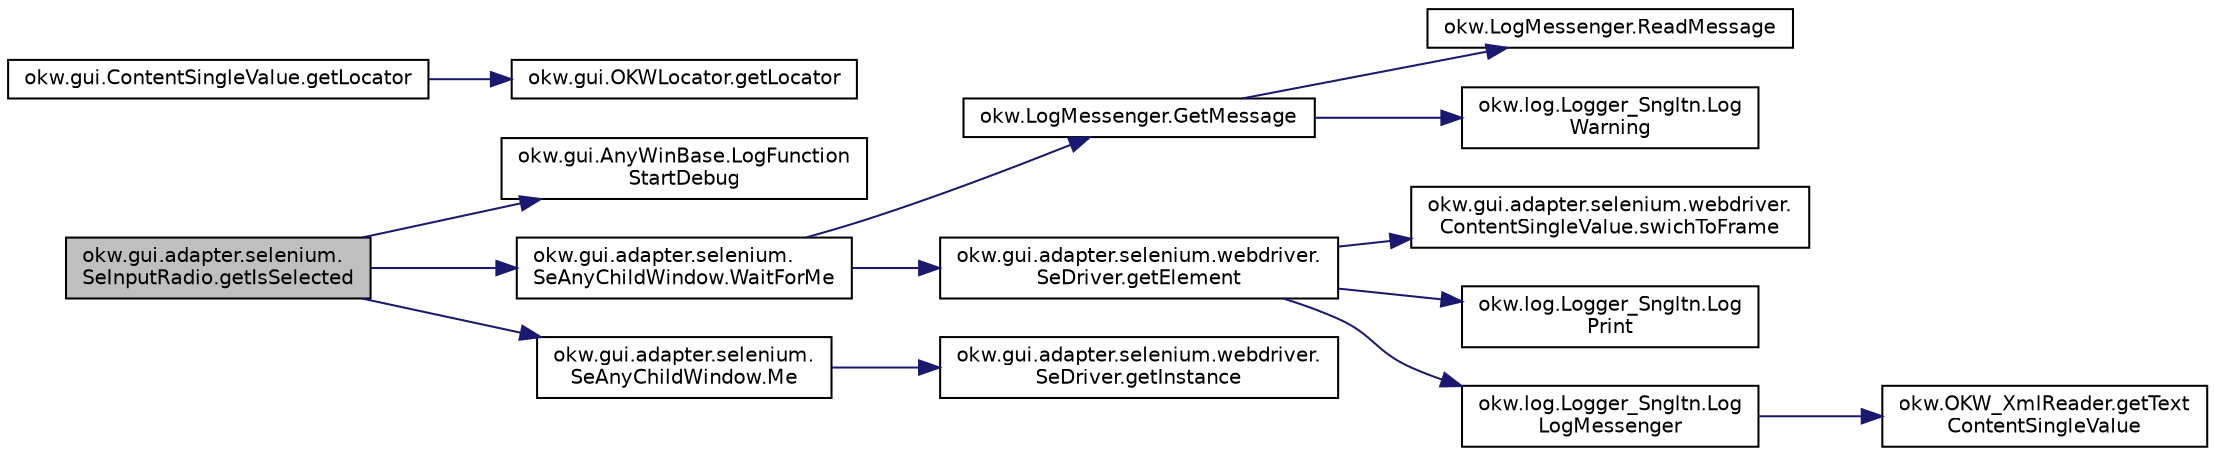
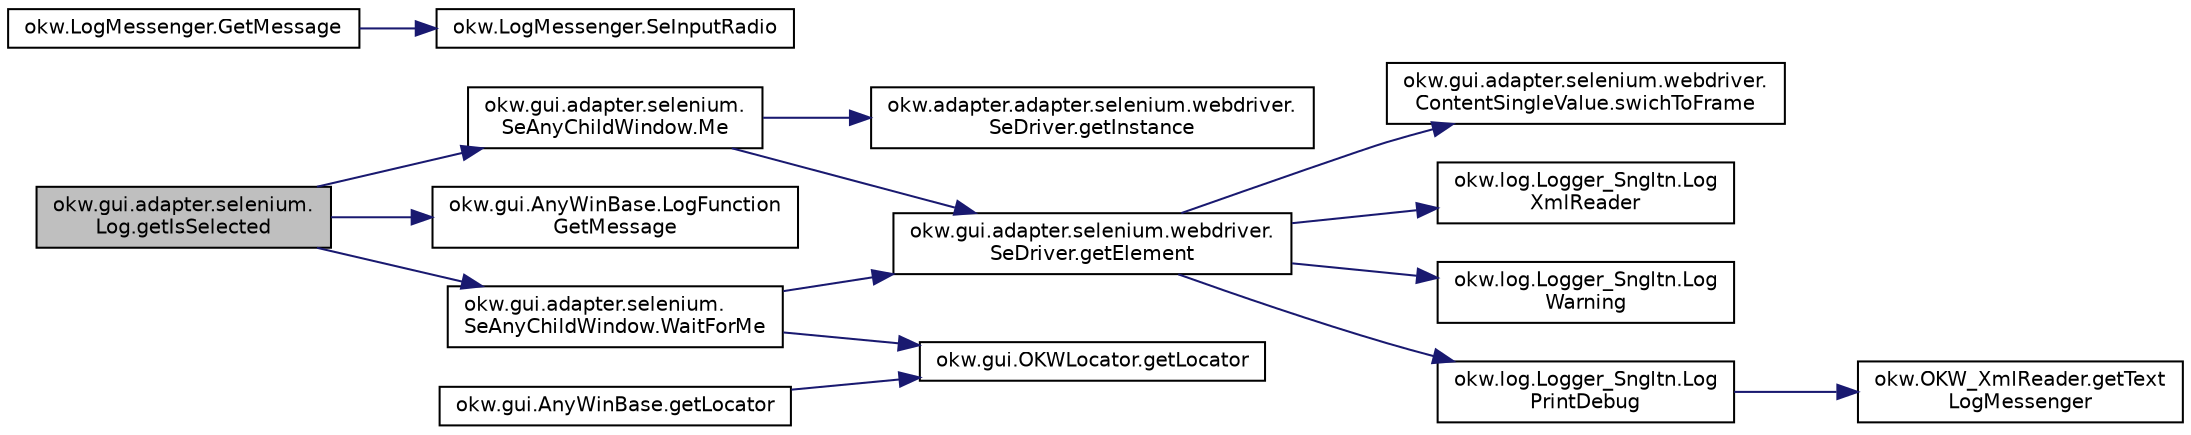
node "okw.LogMessenger.ReadMessage": label "okw.LogMessenger.ReadMessage" -> "okw.LogMessenger.SeInputRadio"
node "okw.gui.ContentSingleValue.getLocator": label "okw.gui.ContentSingleValue.getLocator" -> "okw.gui.AnyWinBase.getLocator"
edge "okw.LogMessenger.GetMessage" -> "okw.log.Logger_Sngltn.Log Warning": now "okw.gui.adapter.selenium.webdriver. SeDriver.getElement" -> "okw.log.Logger_Sngltn.Log Warning"
node "okw.gui.AnyWinBase.LogFunction StartDebug": label "okw.gui.AnyWinBase.LogFunction StartDebug" -> "okw.gui.AnyWinBase.LogFunction GetMessage"
edge "okw.gui.adapter.selenium. SeAnyChildWindow.Me" -> "okw.gui.adapter.selenium.webdriver. SeDriver.getElement": added
edge "okw.gui.adapter.selenium. SeAnyChildWindow.WaitForMe" -> "okw.LogMessenger.GetMessage": now "okw.gui.adapter.selenium. SeAnyChildWindow.WaitForMe" -> "okw.gui.OKWLocator.getLocator"
node "okw.gui.adapter.selenium. SeInputRadio.getIsSelected": label "okw.gui.adapter.selenium. SeInputRadio.getIsSelected" -> "okw.gui.adapter.selenium. Log.getIsSelected"
node "okw.log.Logger_Sngltn.Log Print": label "okw.log.Logger_Sngltn.Log Print" -> "okw.log.Logger_Sngltn.Log XmlReader"
node "okw.gui.adapter.selenium.webdriver. SeDriver.getInstance": label "okw.gui.adapter.selenium.webdriver. SeDriver.getInstance" -> "okw.adapter.adapter.selenium.webdriver. SeDriver.getInstance"
node "okw.log.Logger_Sngltn.Log LogMessenger": label "okw.log.Logger_Sngltn.Log LogMessenger" -> "okw.log.Logger_Sngltn.Log PrintDebug"
node "okw.OKW_XmlReader.getText ContentSingleValue": label "okw.OKW_XmlReader.getText ContentSingleValue" -> "okw.OKW_XmlReader.getText LogMessenger"
